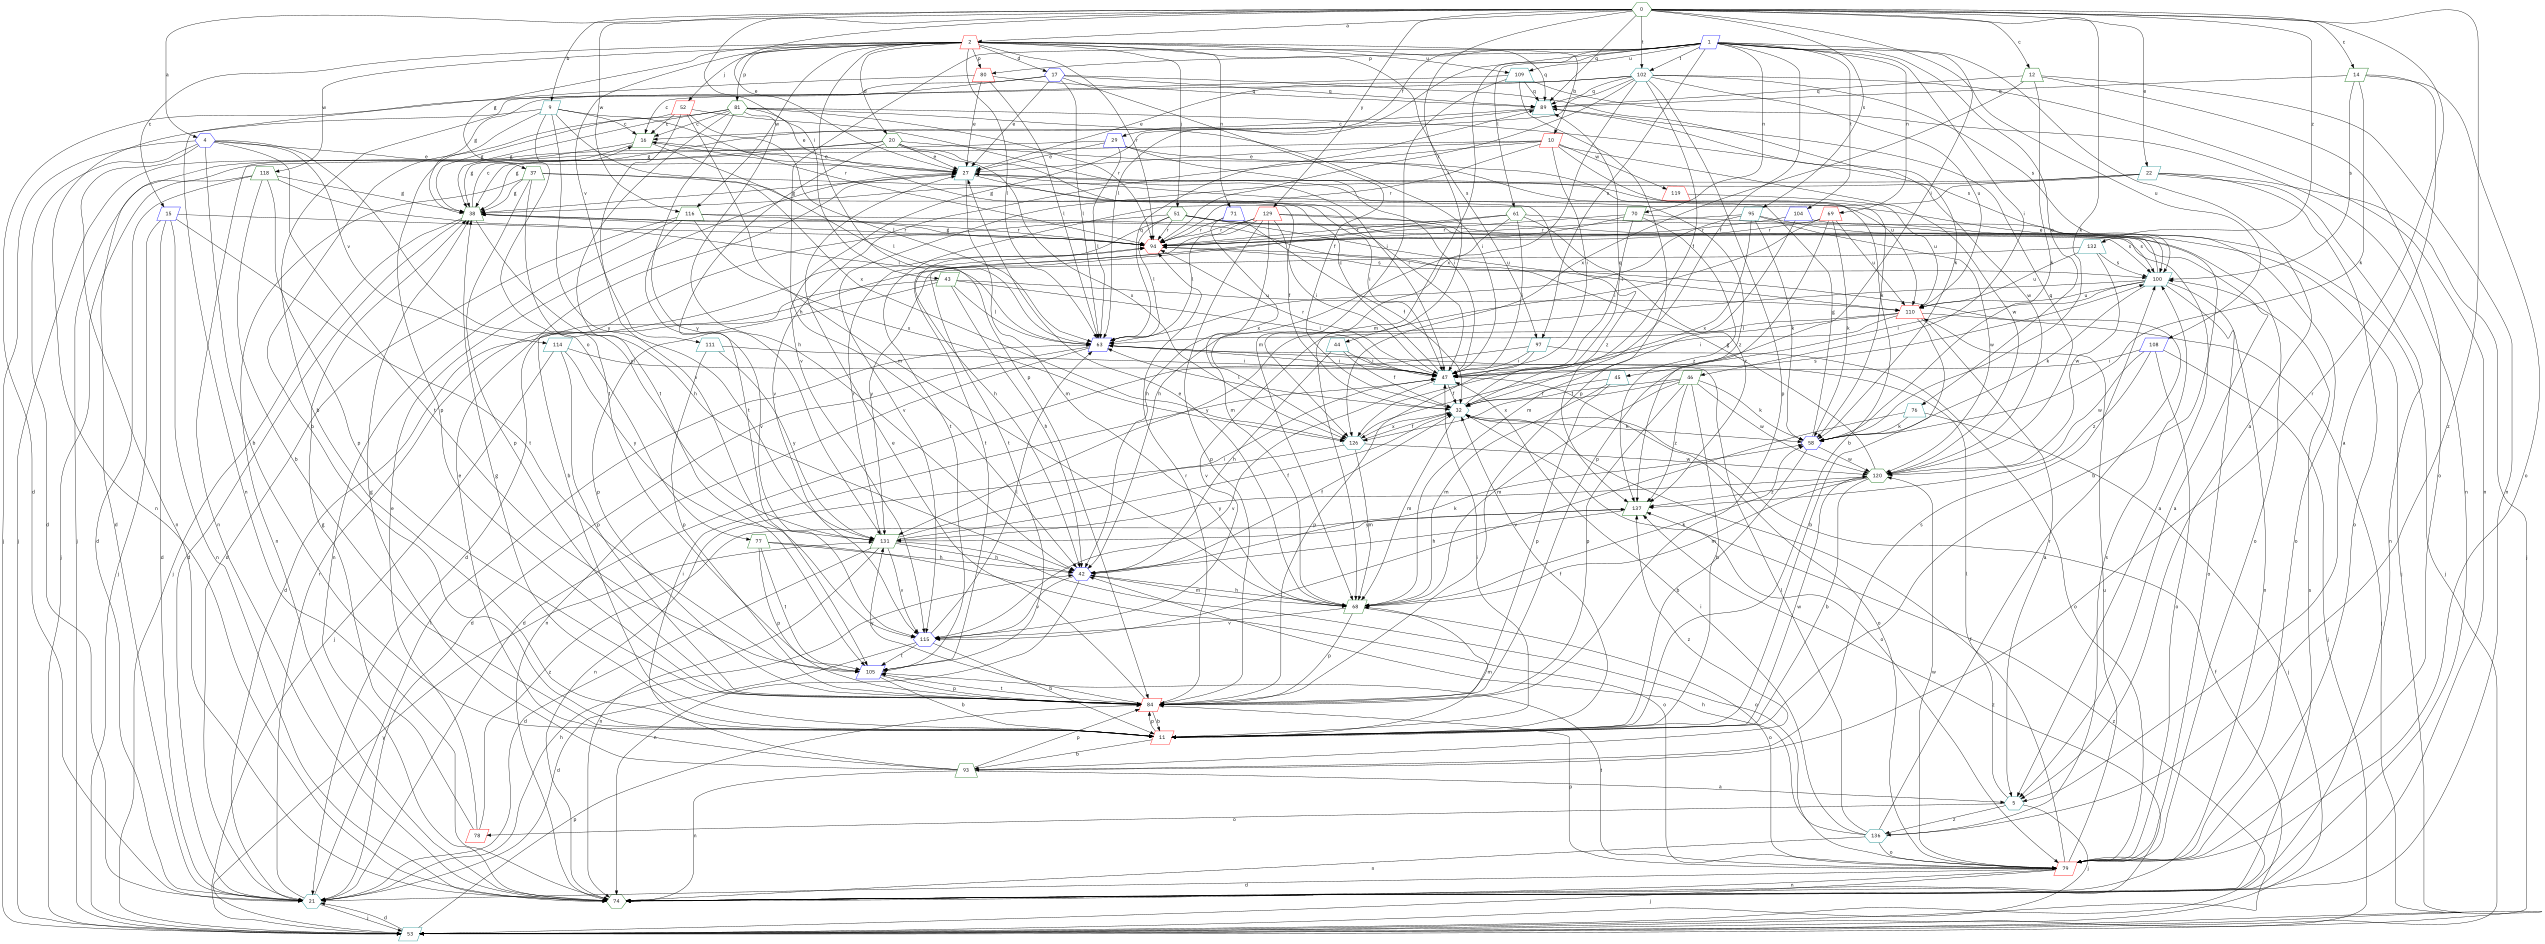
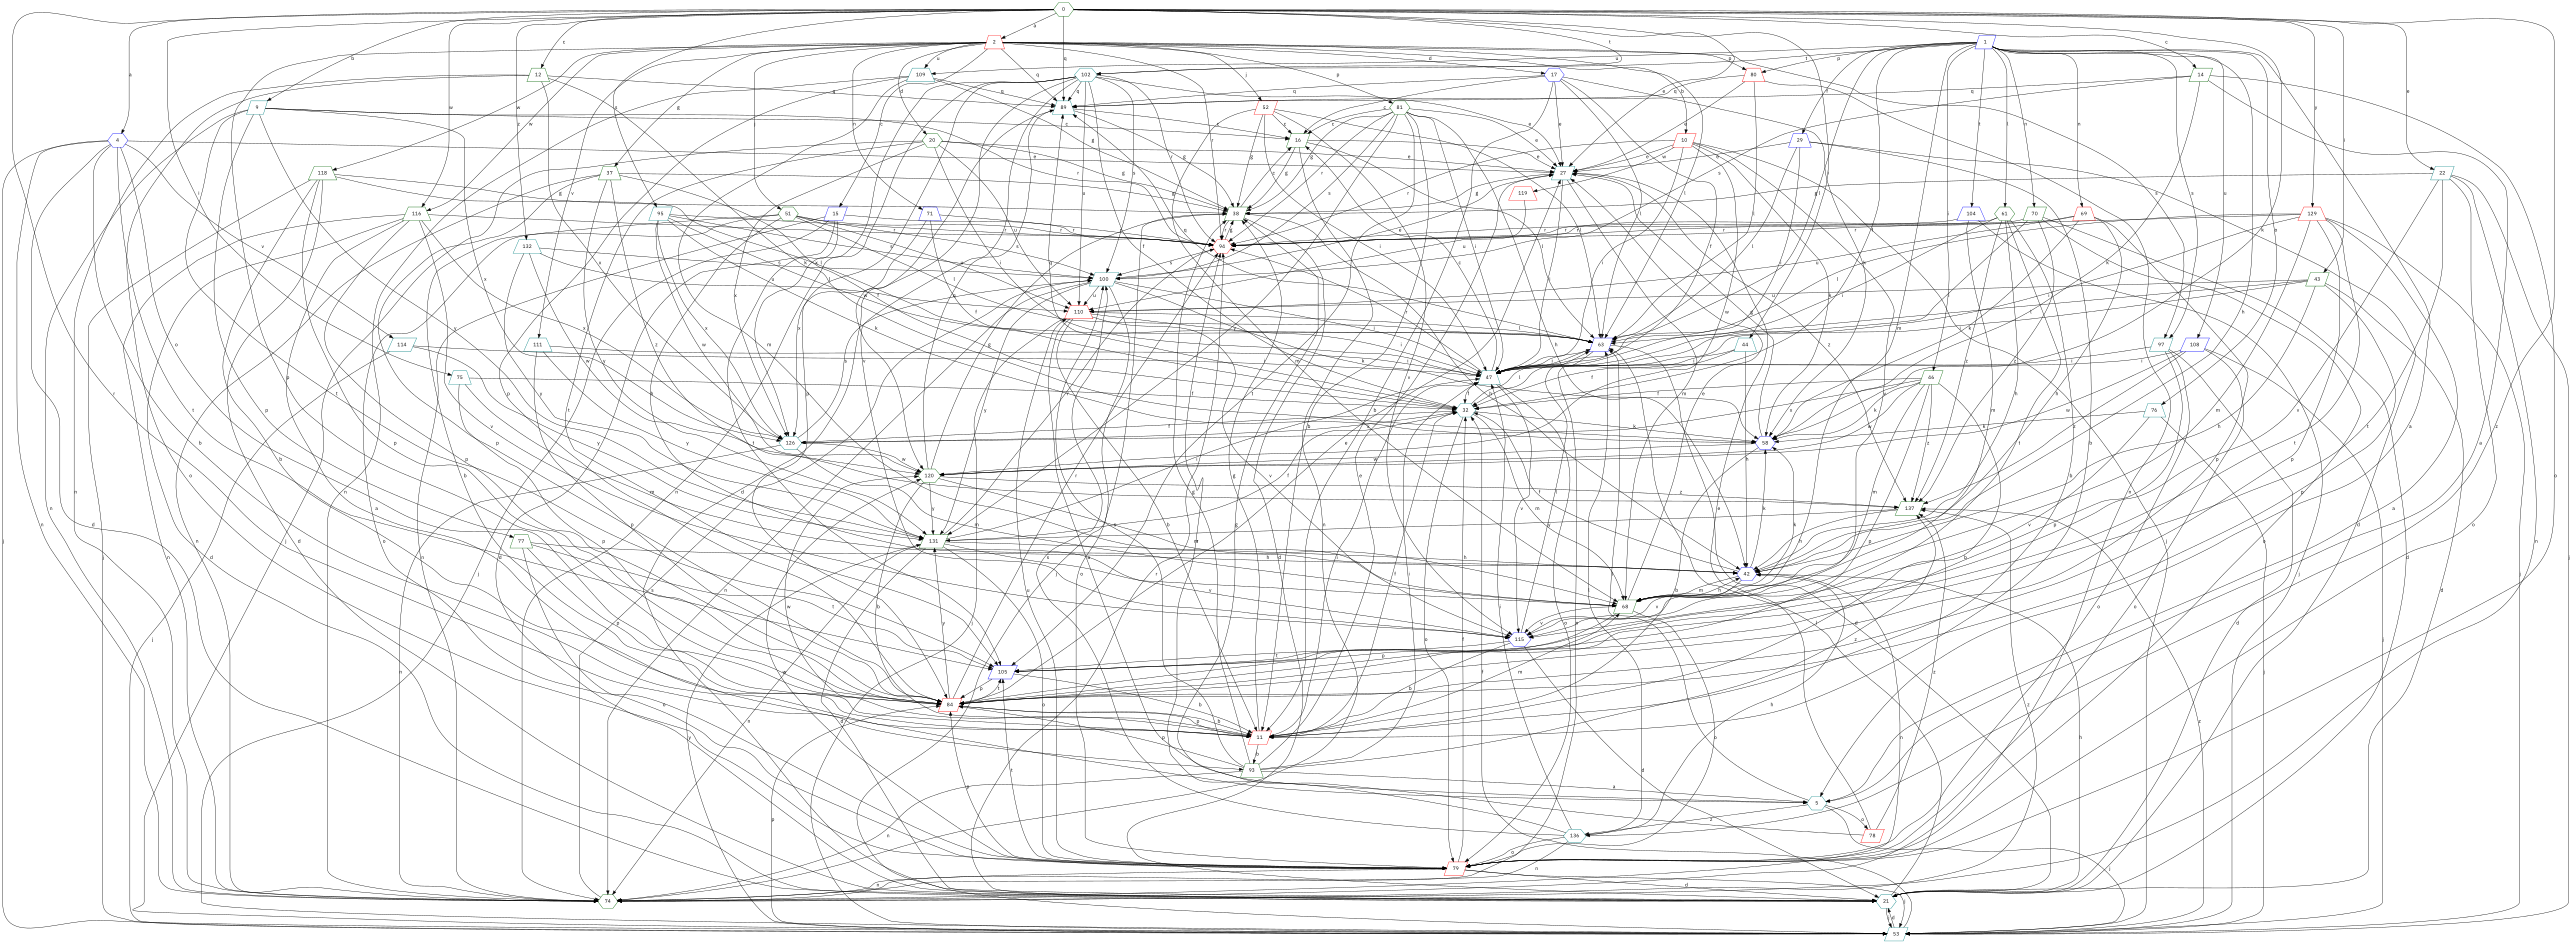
node "38": shape trapezium -> parallelogram
node "45": label "45" -> "75"
edge "114" -> "84": now "116" -> "84"
